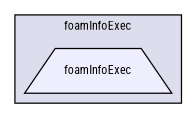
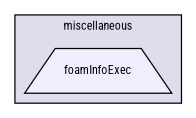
cluster "foamInfoExec": label "foamInfoExec" -> "miscellaneous"
